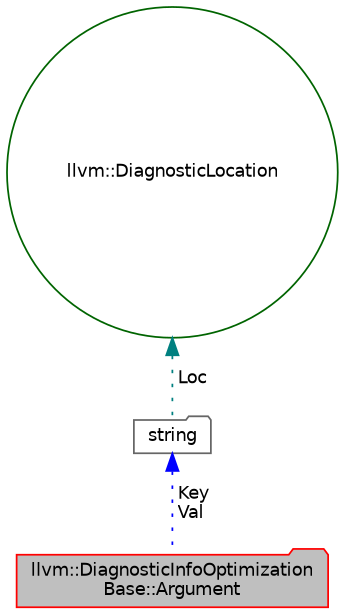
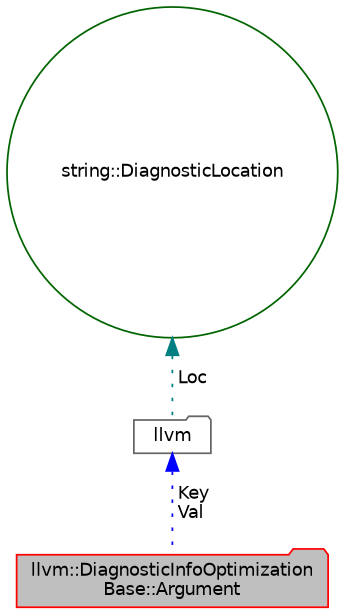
node "llvm::DiagnosticLocation": label "llvm::DiagnosticLocation" -> "string::DiagnosticLocation"
node "string": label "string" -> "llvm"
